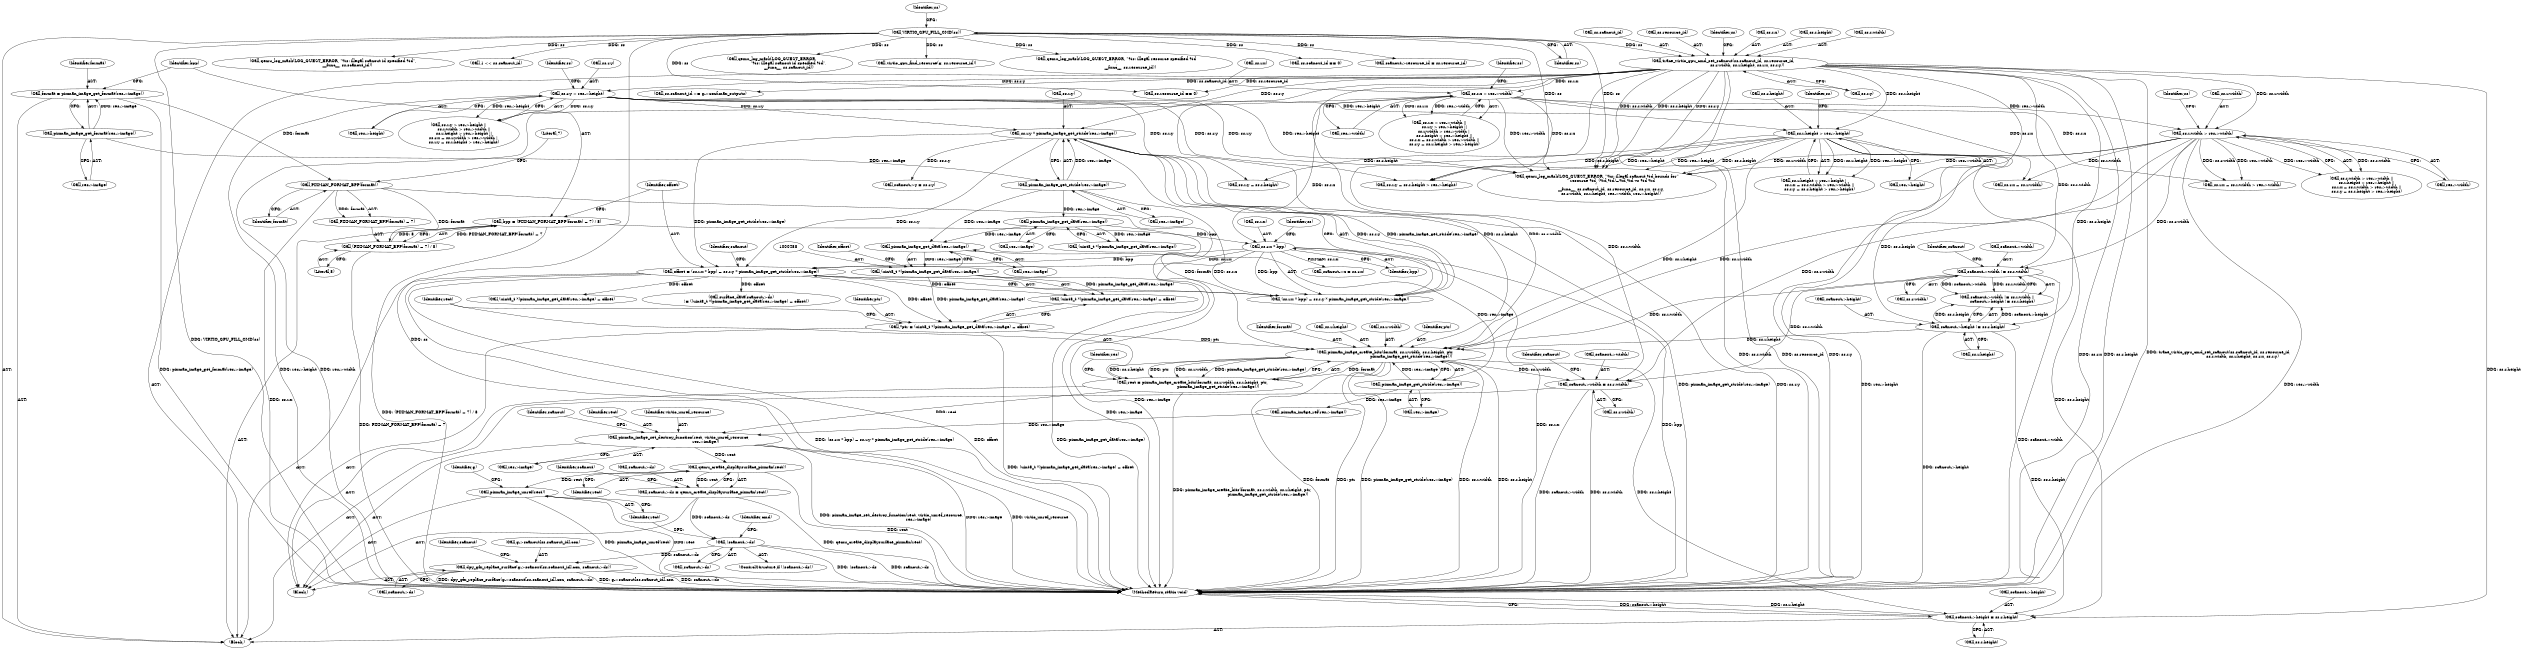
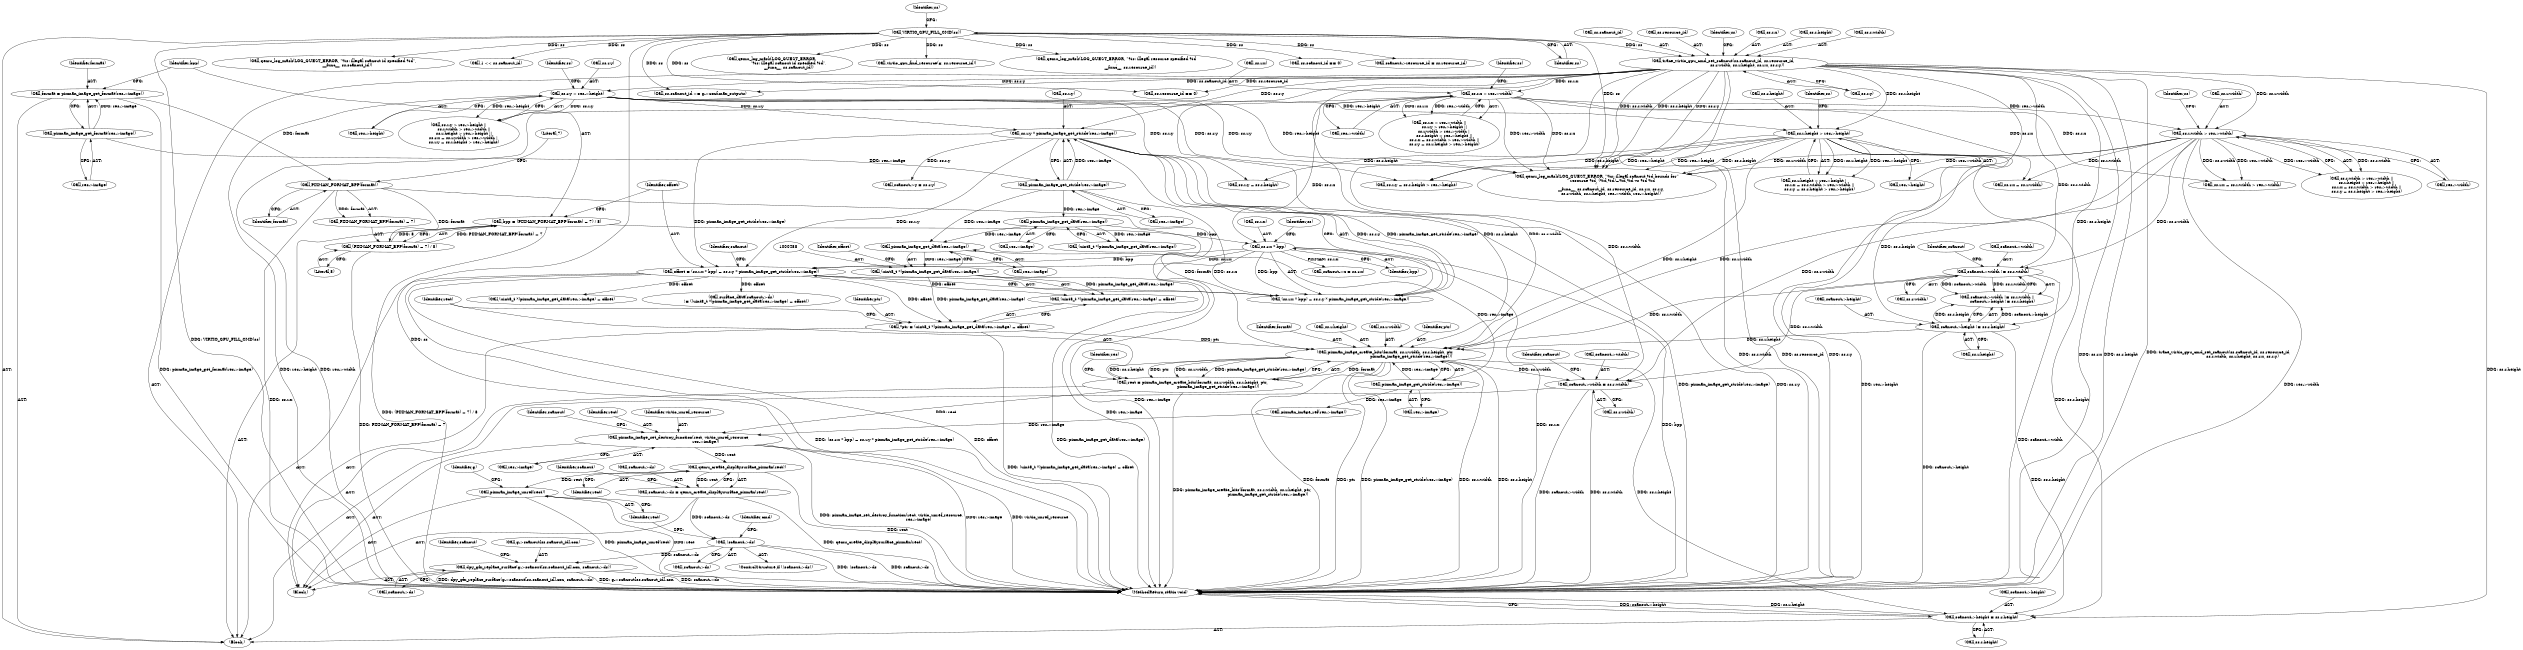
edge "(Call,VIRTIO_GPU_FILL_CMD(ss))" -> "(Call,ss.r.y + ss.r.height > res->height)": now "(Call,VIRTIO_GPU_FILL_CMD(ss))" -> "(Call,ss.scanout_id >= g->conf.max_outputs)"
